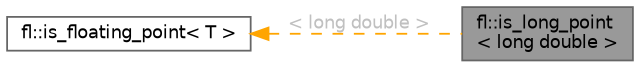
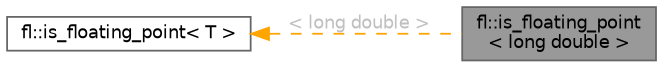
node "fl::is_long_point < long double >": label "fl::is_long_point < long double >" -> "fl::is_floating_point < long double >"
